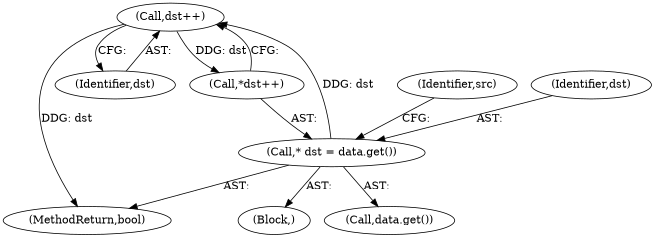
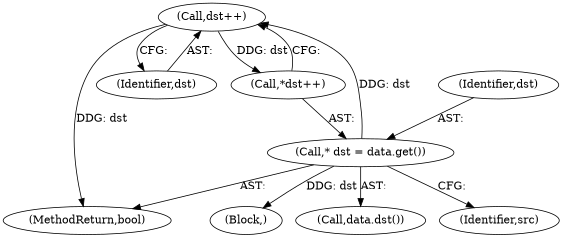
edge "(Identifier,src)" -> "(Call,* dst = data.get())": reversed
edge "(Call,* dst = data.get())" -> "(Block,)": label "AST: " -> "DDG: dst"
node "(Call,data.get())": label "(Call,data.get())" -> "(Call,data.dst())"
